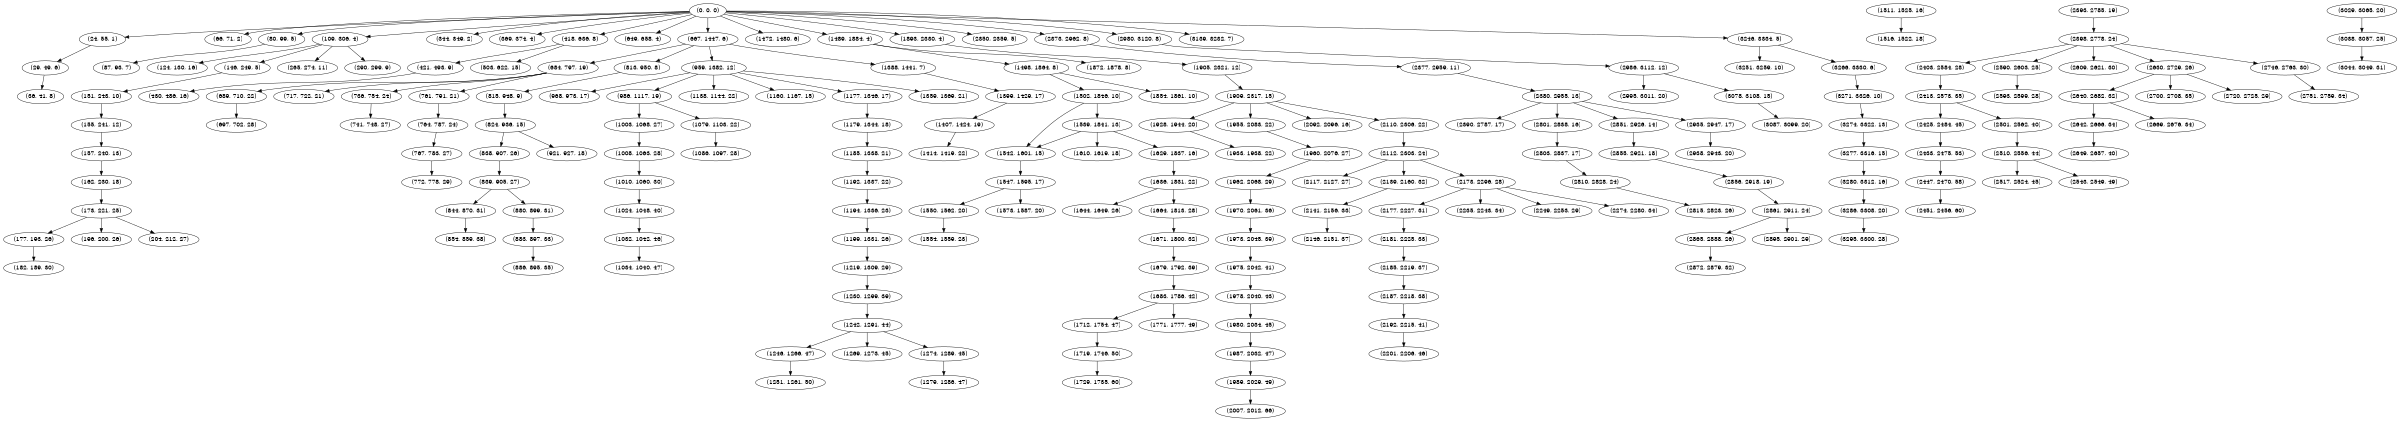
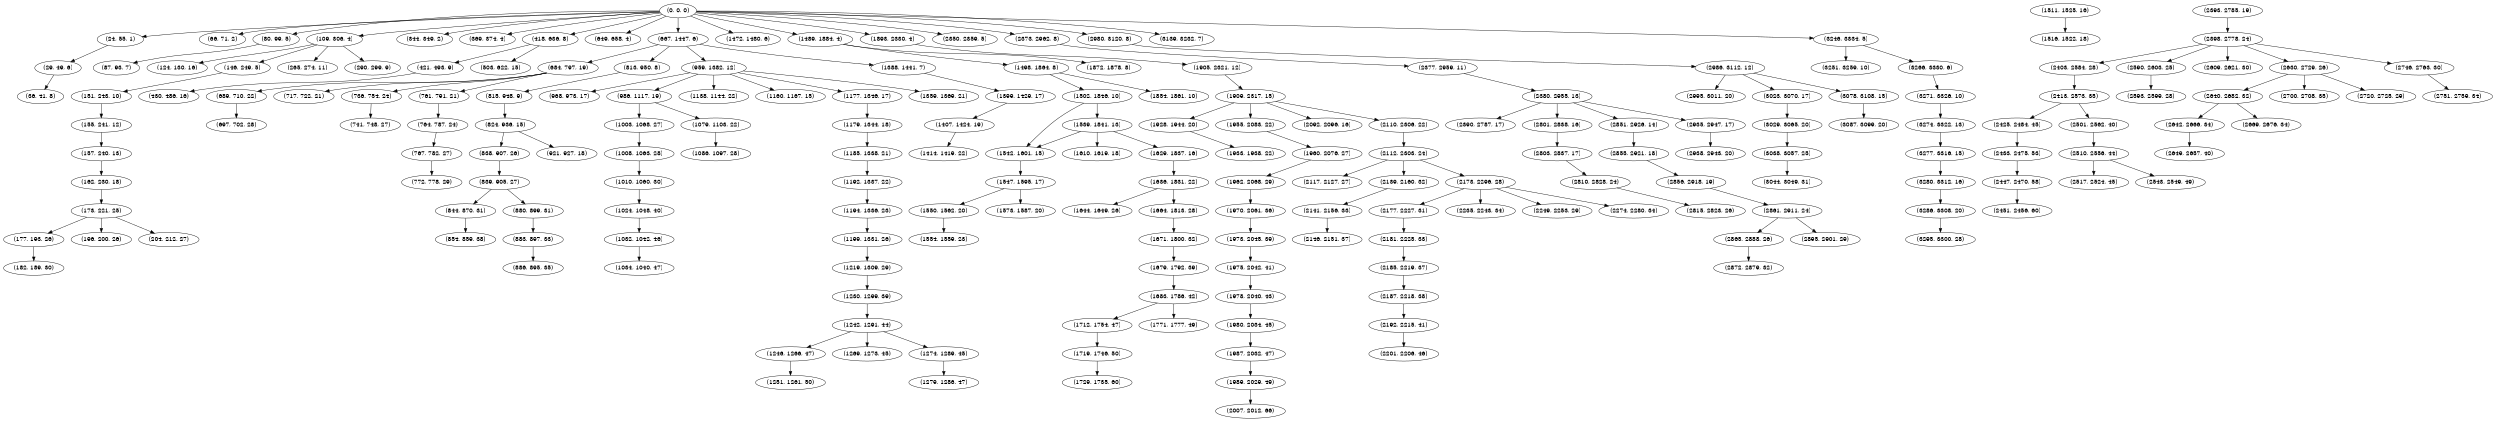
node "(3023, 3070, 17)": added
node "(767, 783, 27)": label "(767, 783, 27)" -> "(767, 782, 27)"
